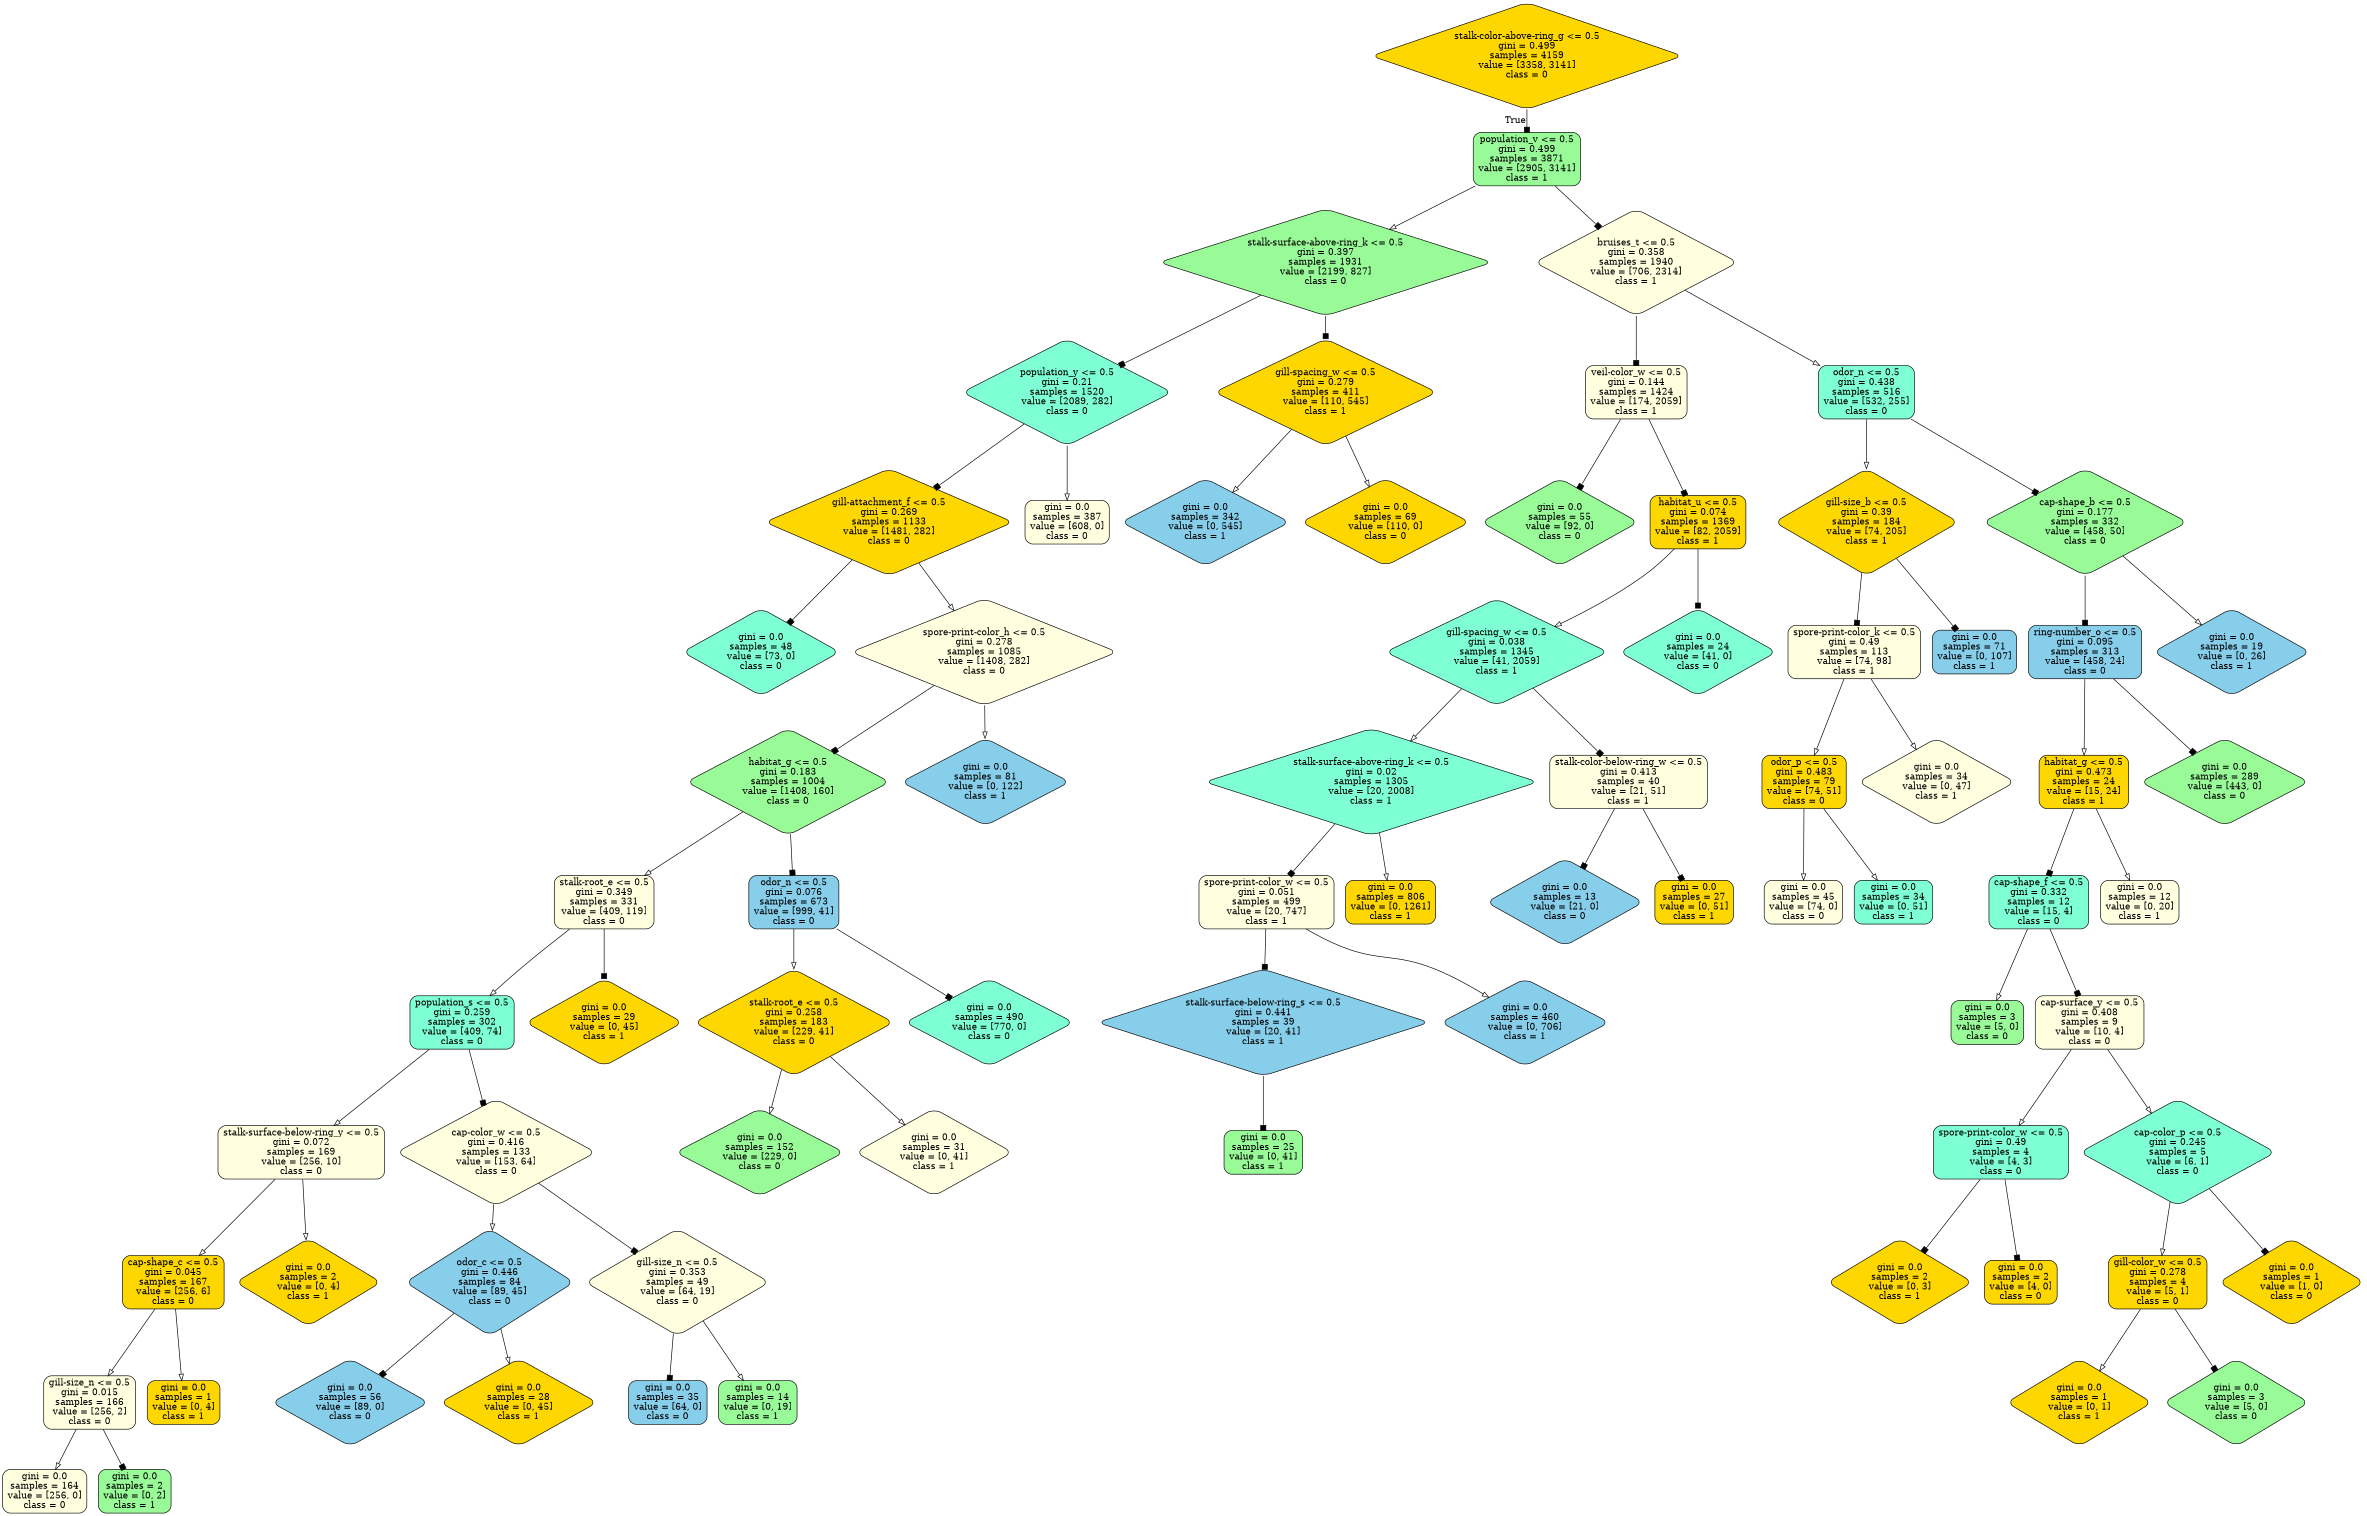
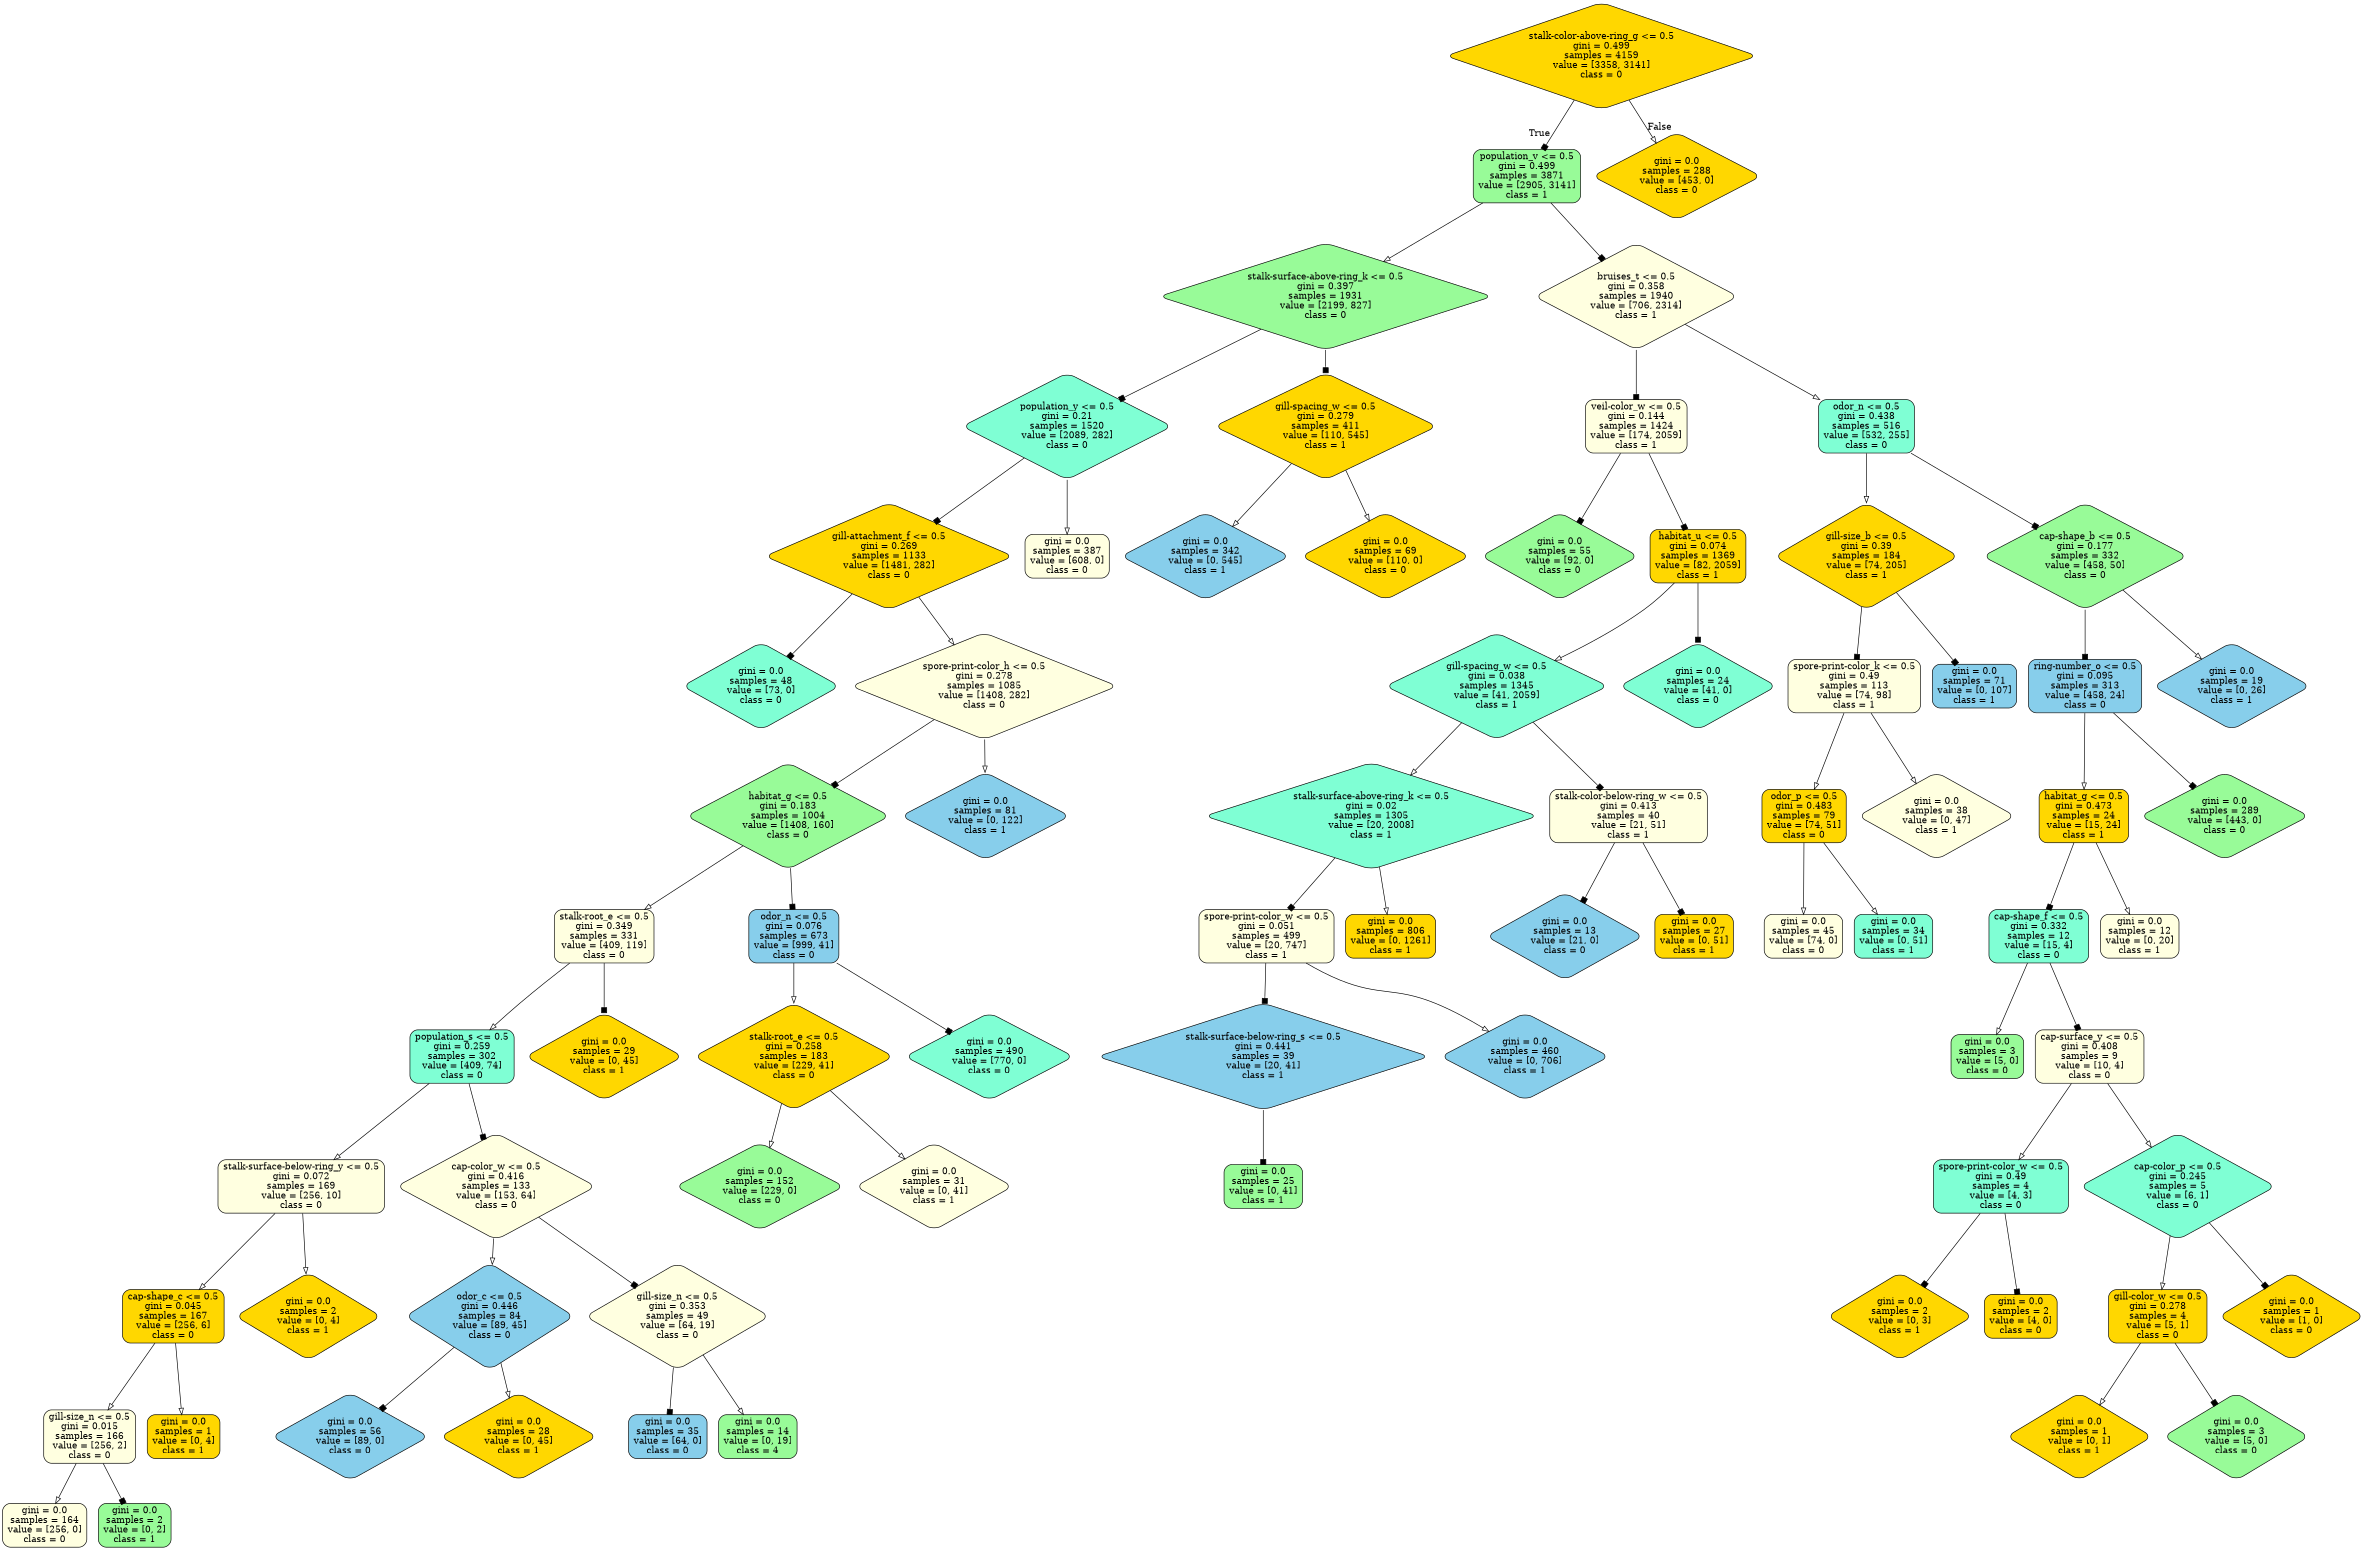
node "gini = 0.0 samples = 288 value = [453, 0] class = 0": added
node "gini = 0.0 samples = 34 value = [0, 47] class = 1": label "gini = 0.0 samples = 34 value = [0, 47] class = 1" -> "gini = 0.0 samples = 38 value = [0, 47] class = 1"
node "gini = 0.0 samples = 14 value = [0, 19] class = 1": label "gini = 0.0 samples = 14 value = [0, 19] class = 1" -> "gini = 0.0 samples = 14 value = [0, 19] class = 4"
